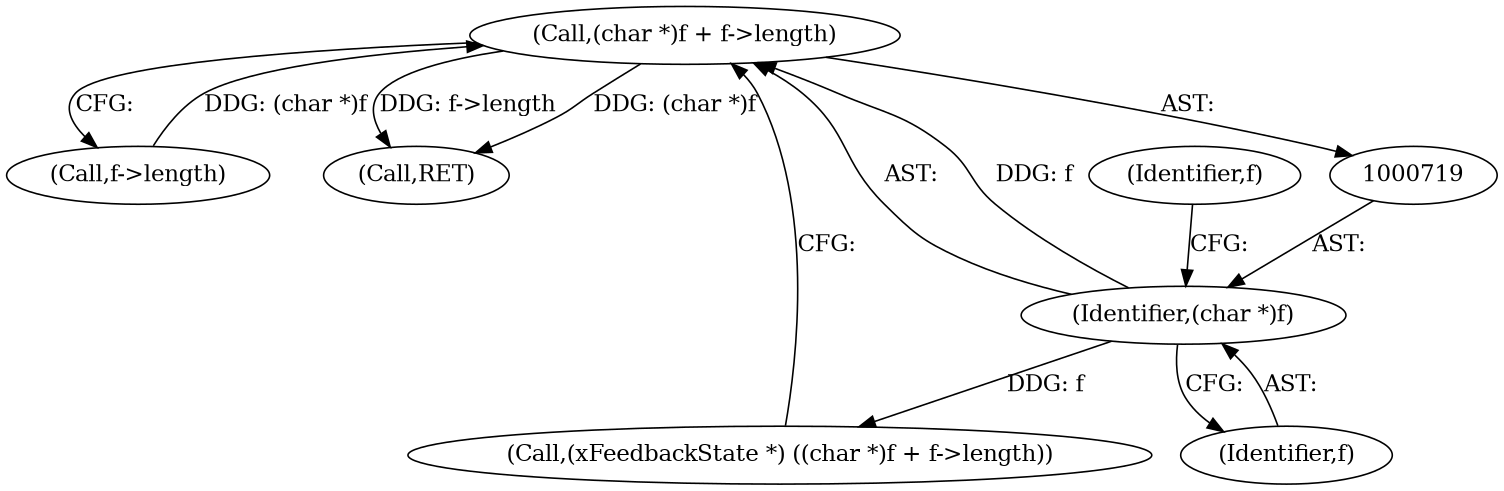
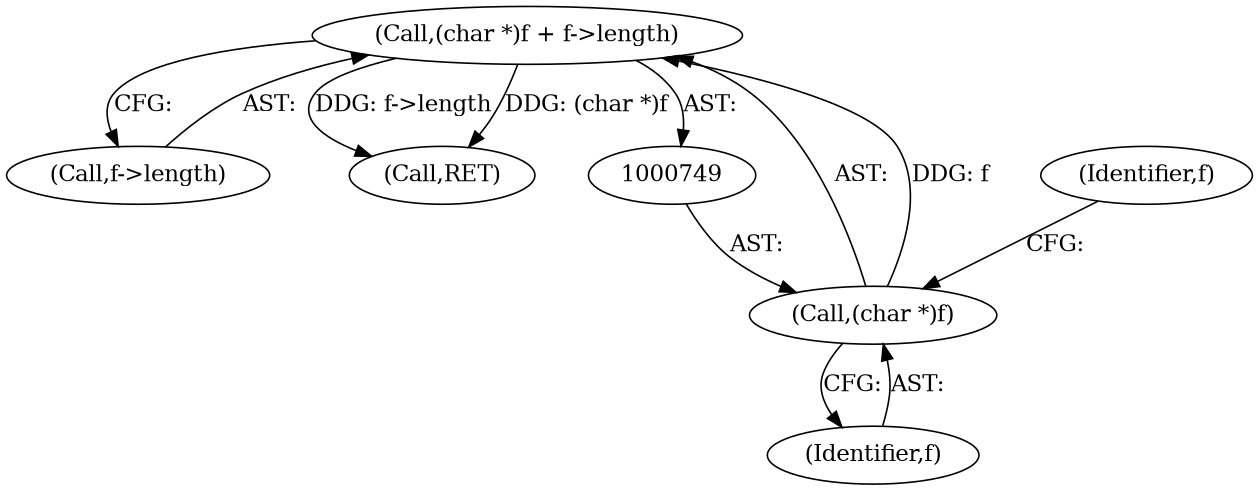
edge "(Call,f->length)" -> "(Call,(char *)f + f->length)": label "DDG: (char *)f" -> "AST: "
node "1000719": label "1000719" -> "1000749"
node "(Identifier,(char *)f)": label "(Identifier,(char *)f)" -> "(Call,(char *)f)"
node "(Call,(xFeedbackState *) ((char *)f + f->length))": removed
